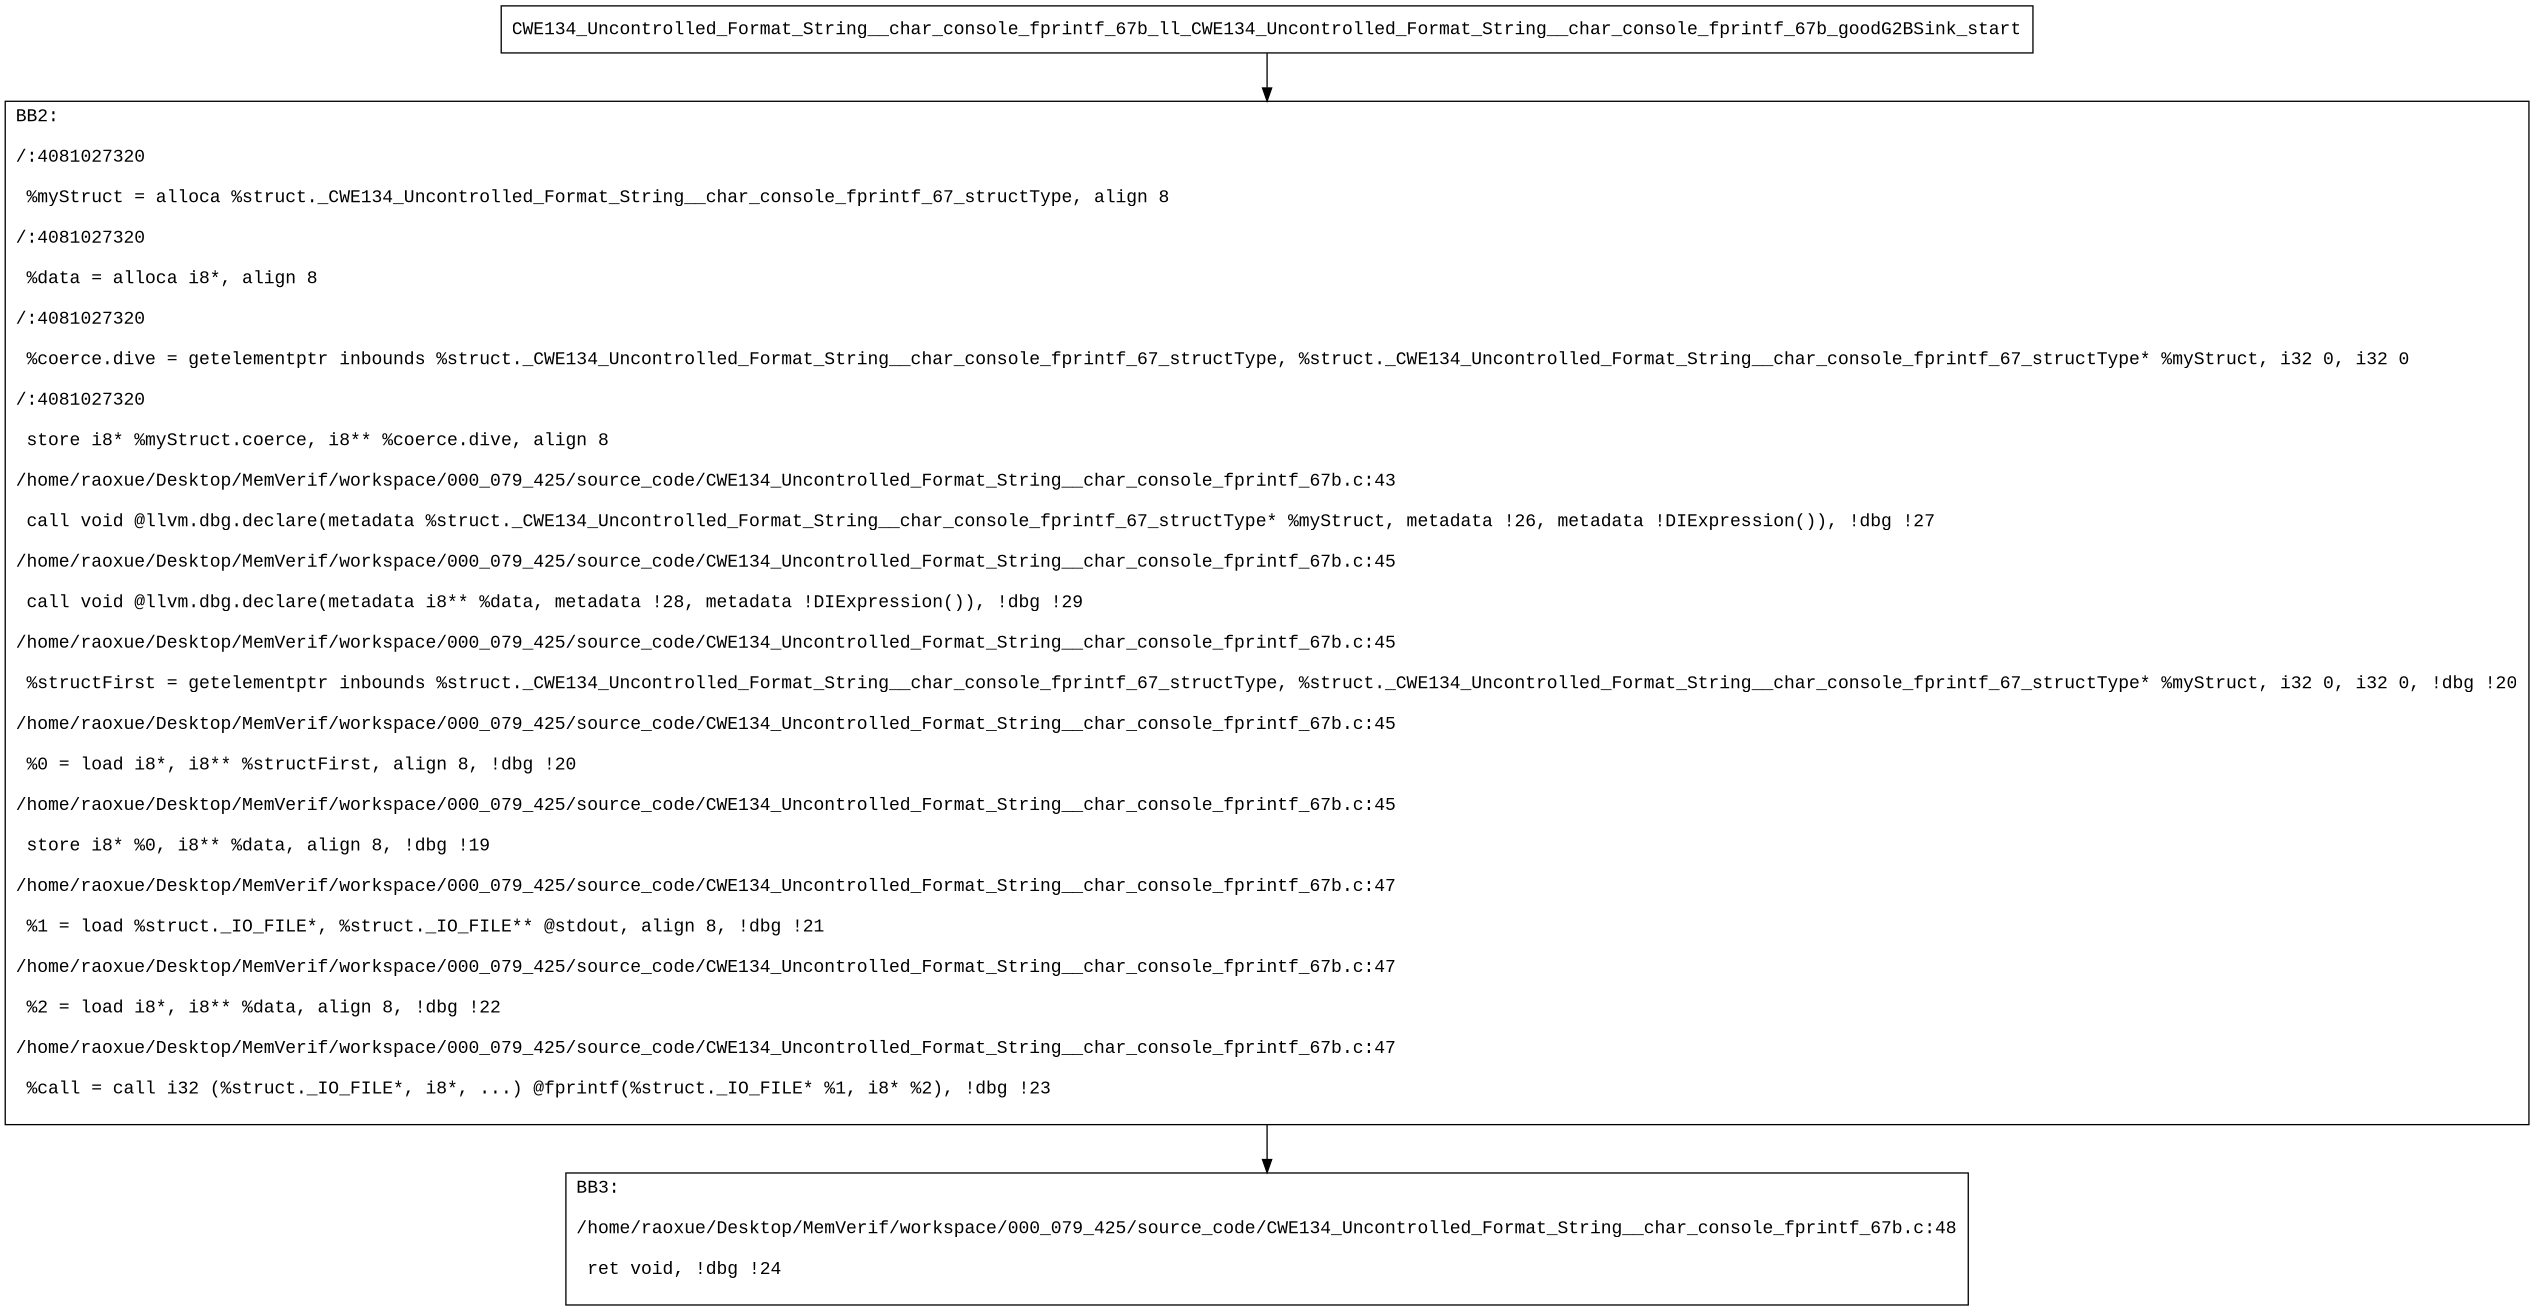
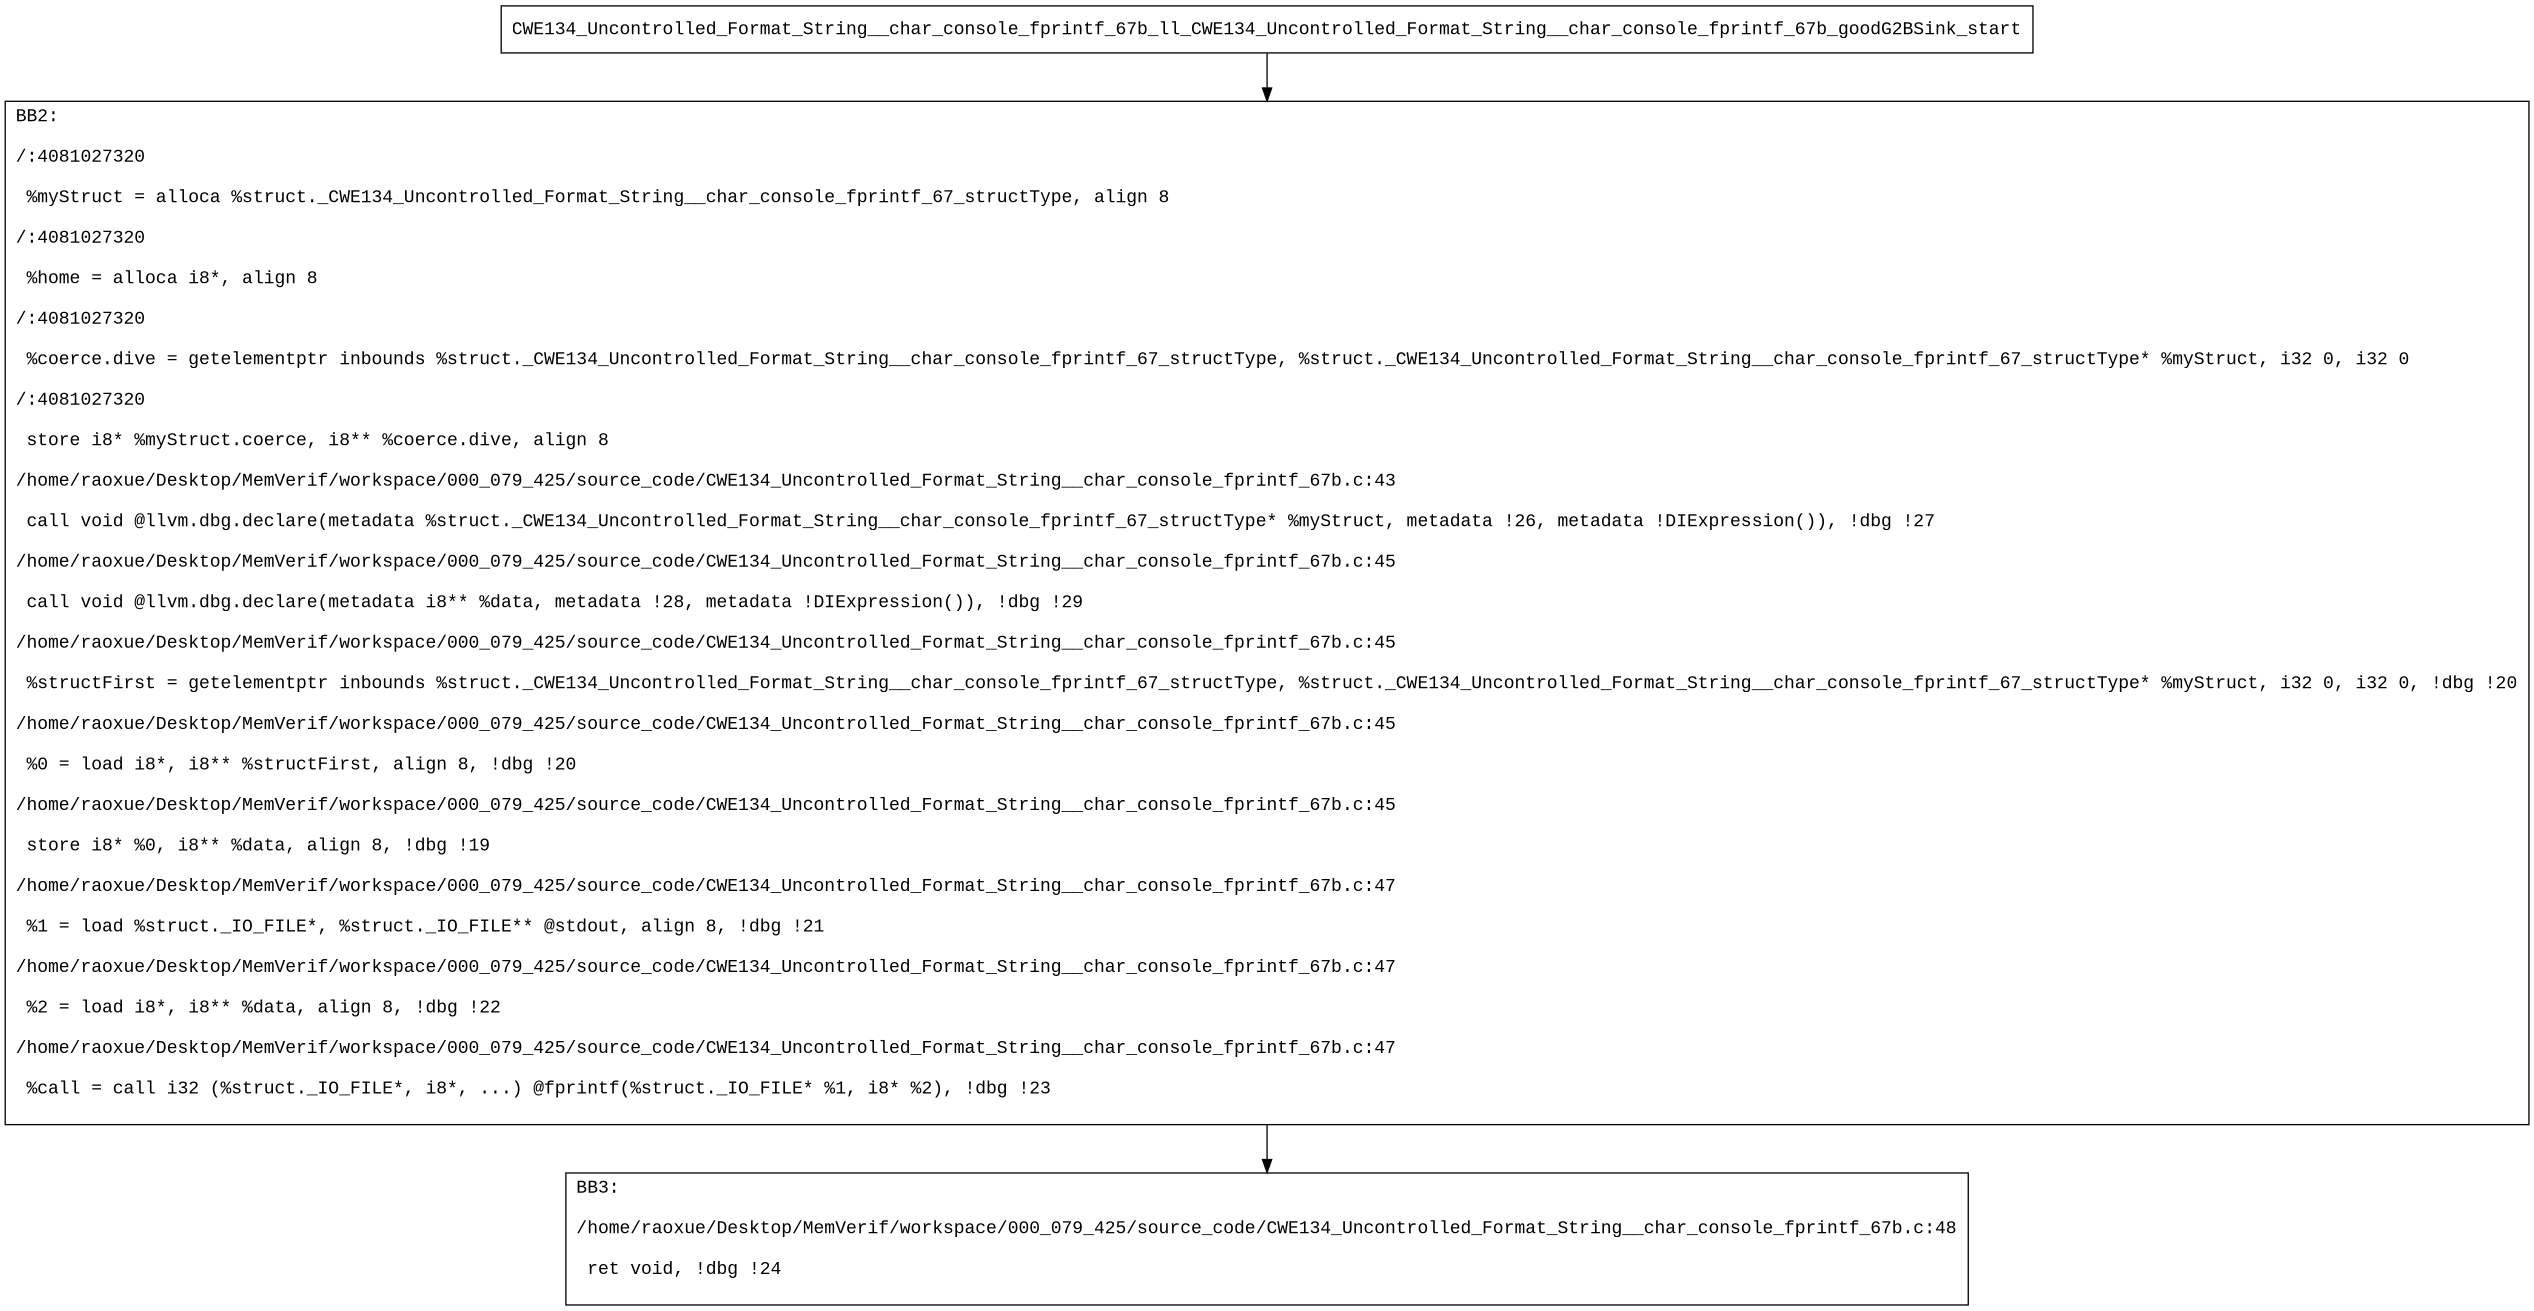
node "BB2:": text "%data = alloca i8*, align 8" -> "%home = alloca i8*, align 8"
